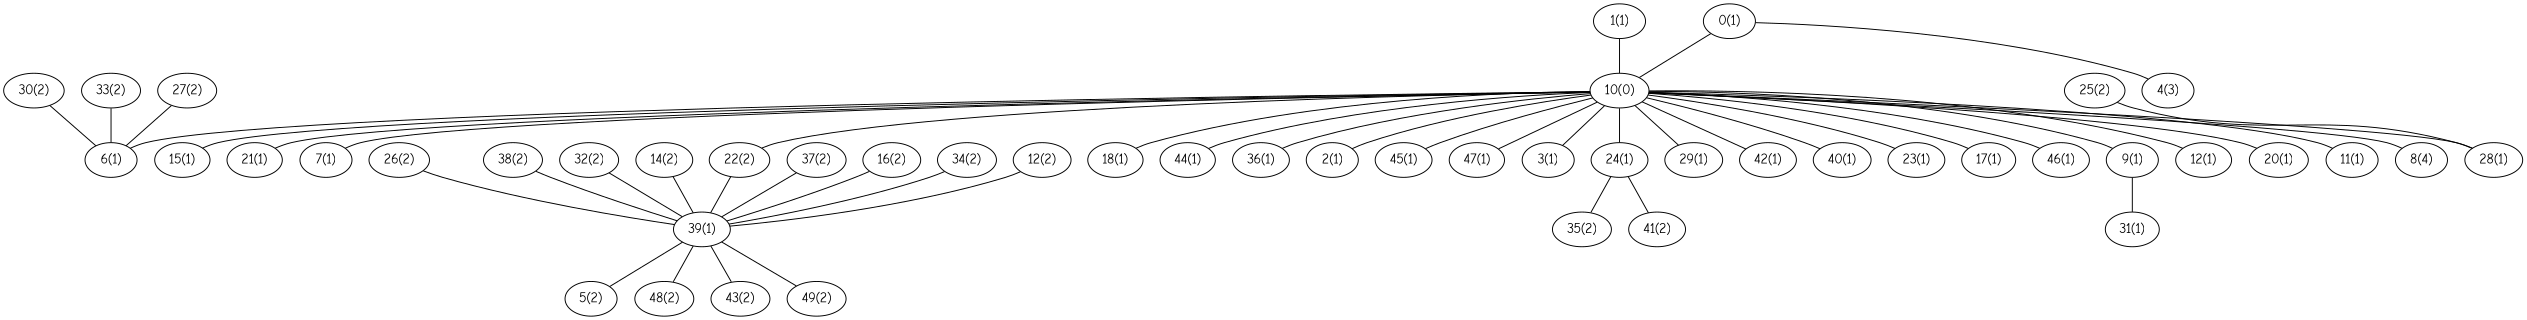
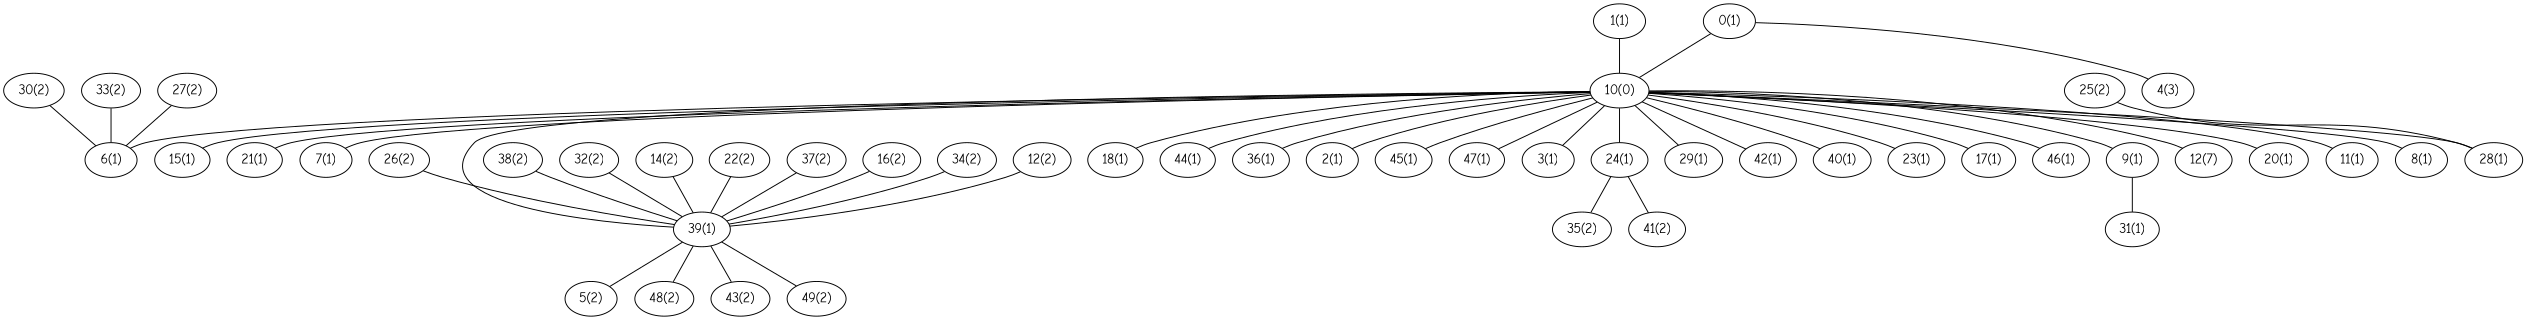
edge "10(0)" -- "22(2)": now "10(0)" -- "39(1)"
node "12(1)": label "12(1)" -> "12(7)"
node "8(4)": label "8(4)" -> "8(1)"
